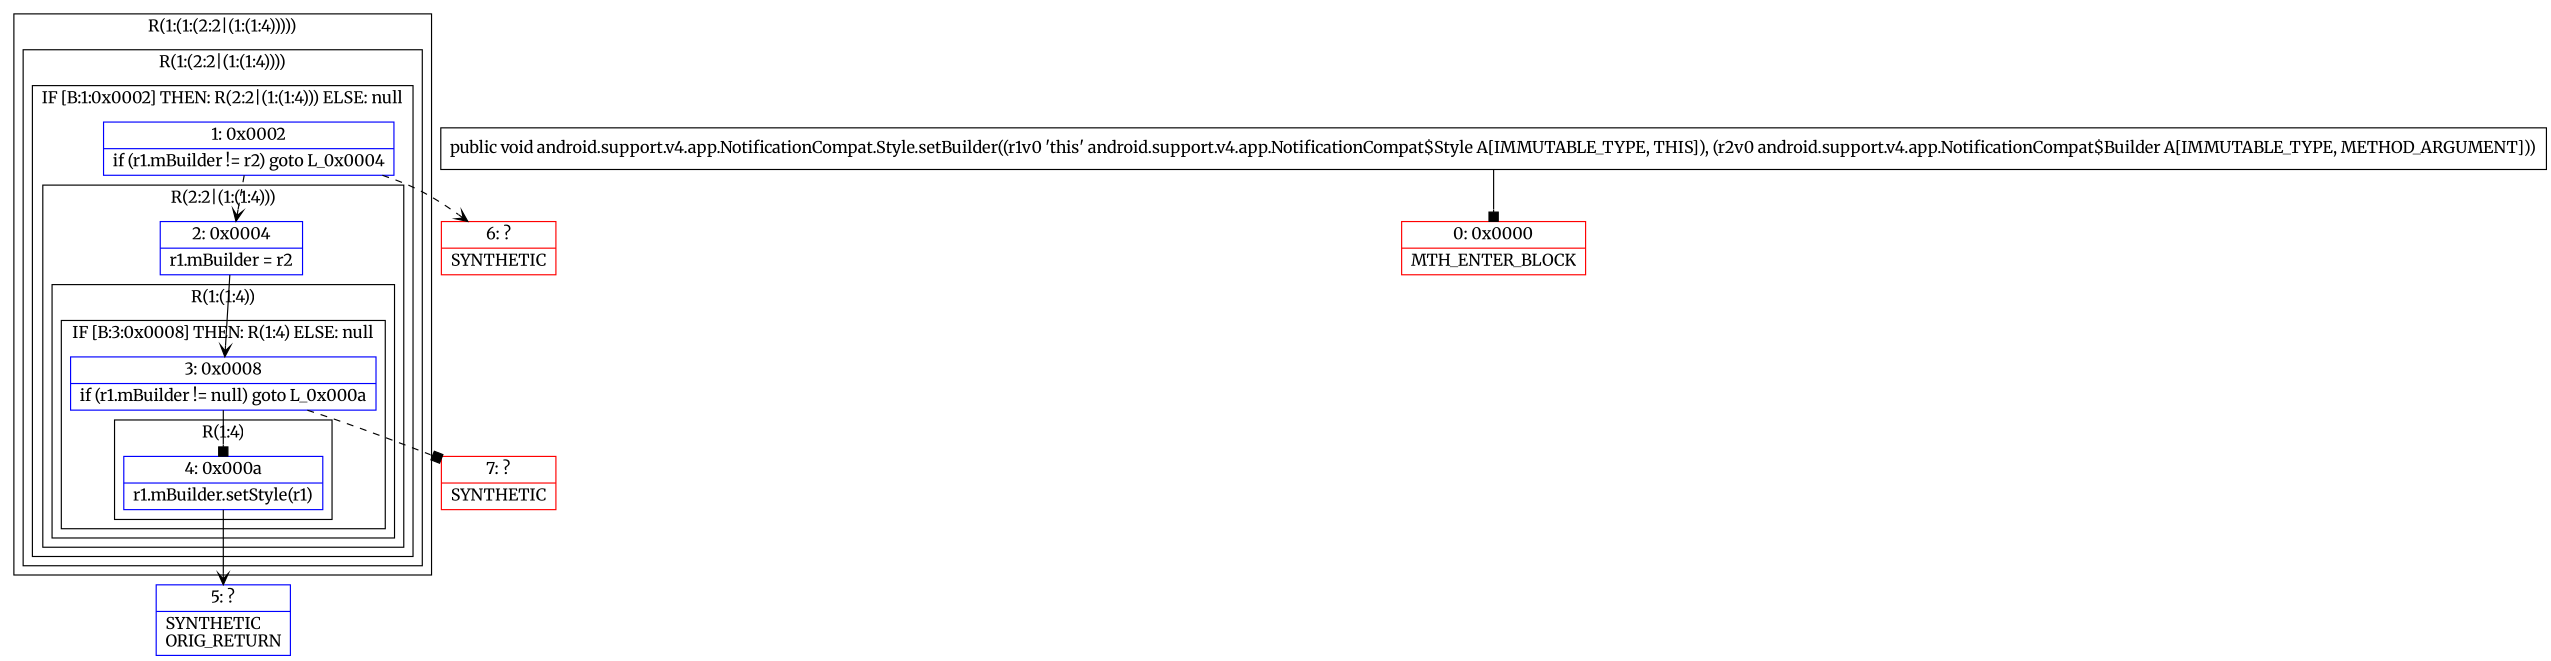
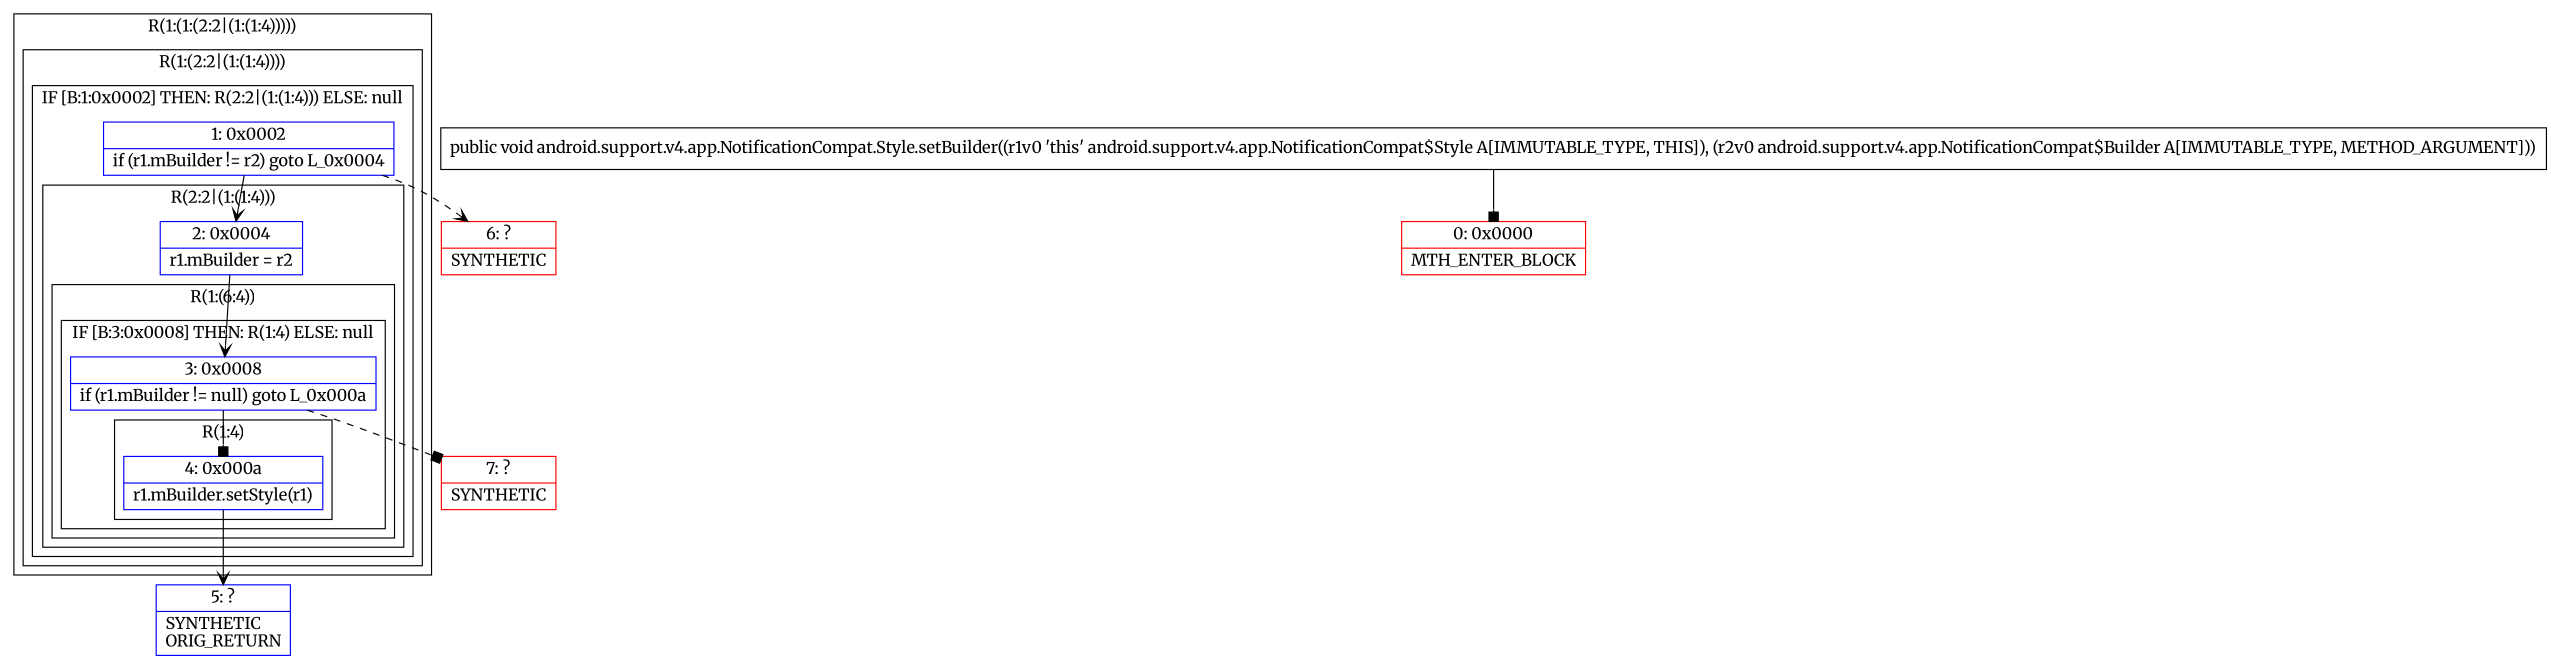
edge "1: 0x0002" -> "2: 0x0004": style dashed -> solid
cluster "R(1:(1:4))": label "R(1:(1:4))" -> "R(1:(6:4))"
